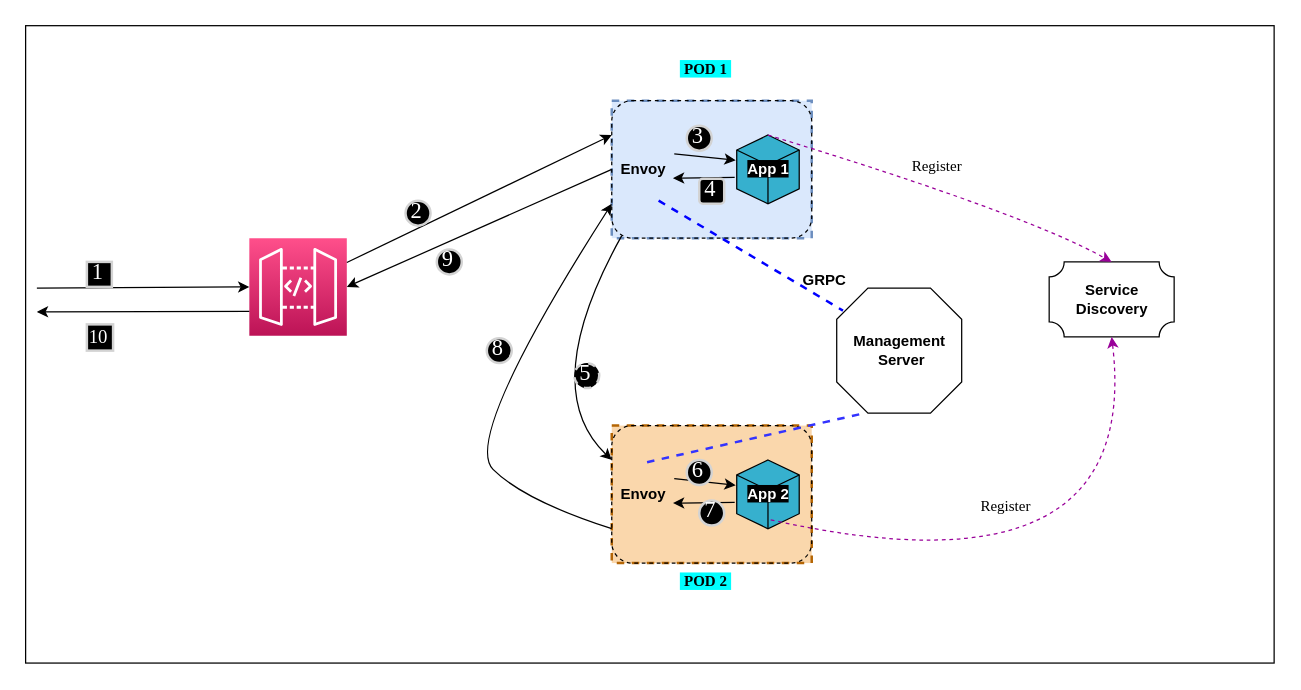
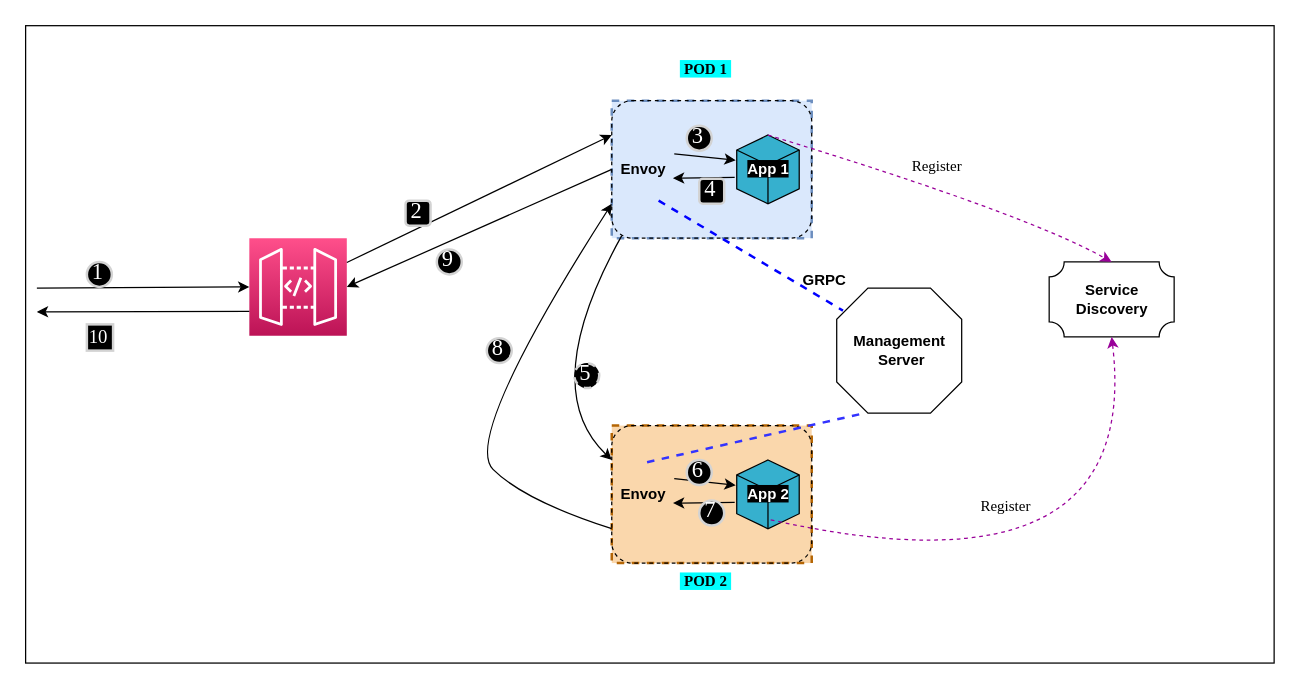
node "2": shape ellipse -> rounded rectangle
node "1": shape rectangle -> ellipse
